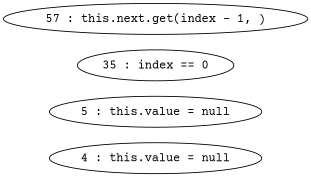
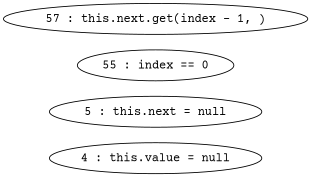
node "35 : index == 0": label "35 : index == 0" -> "55 : index == 0"
node "5 : this.value = null": label "5 : this.value = null" -> "5 : this.next = null"
